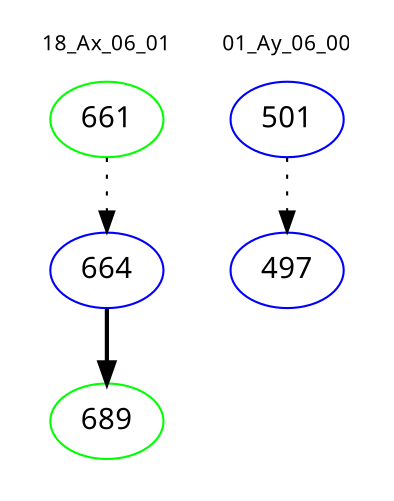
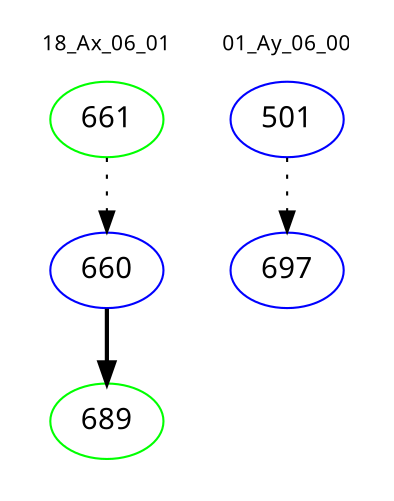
node "664": label "664" -> "660"
node "497": label "497" -> "697"
